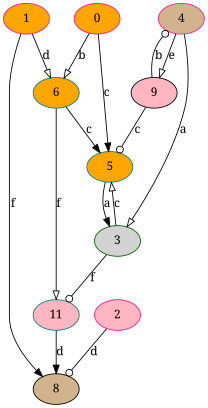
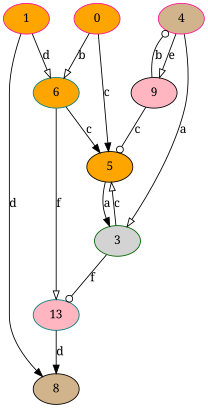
node "5": color teal -> black
edge "1" -> "8": label "f" -> "d"
node "11": label "11" -> "13"
node "2": removed
